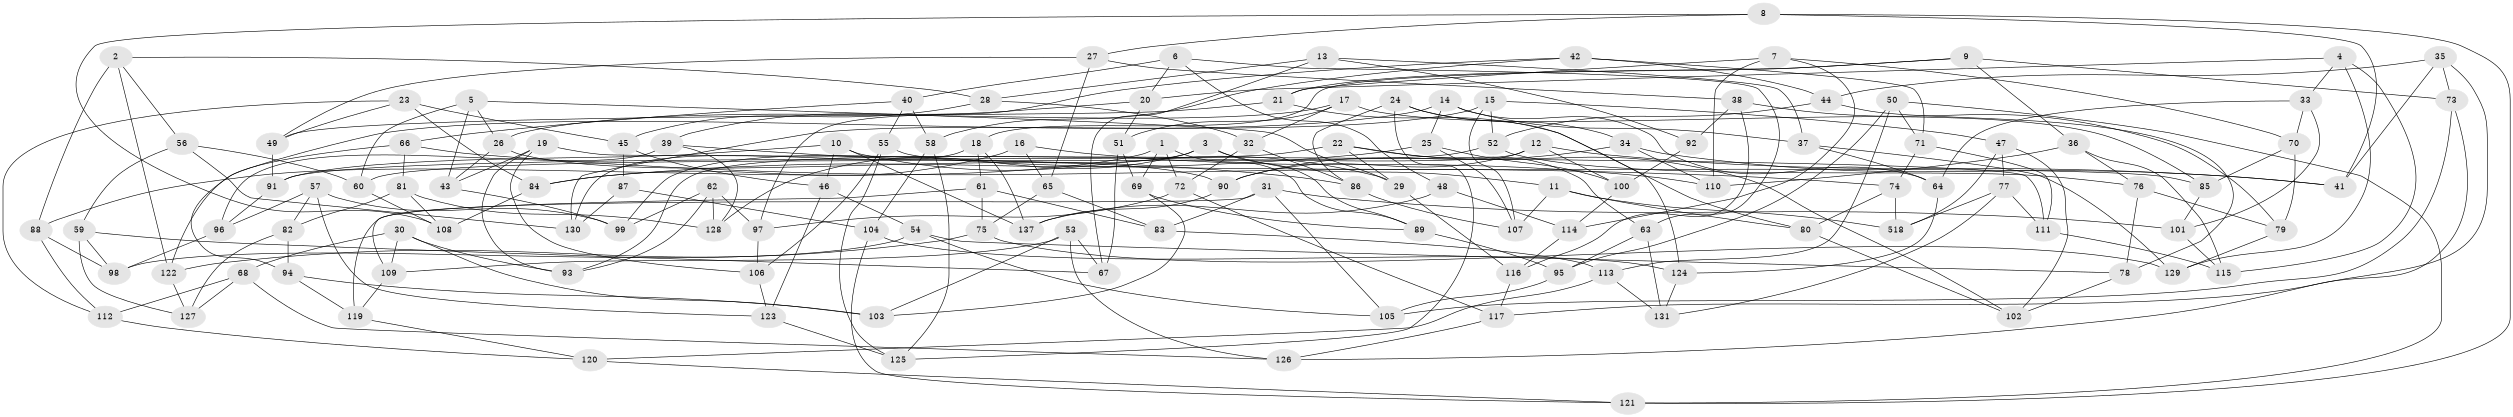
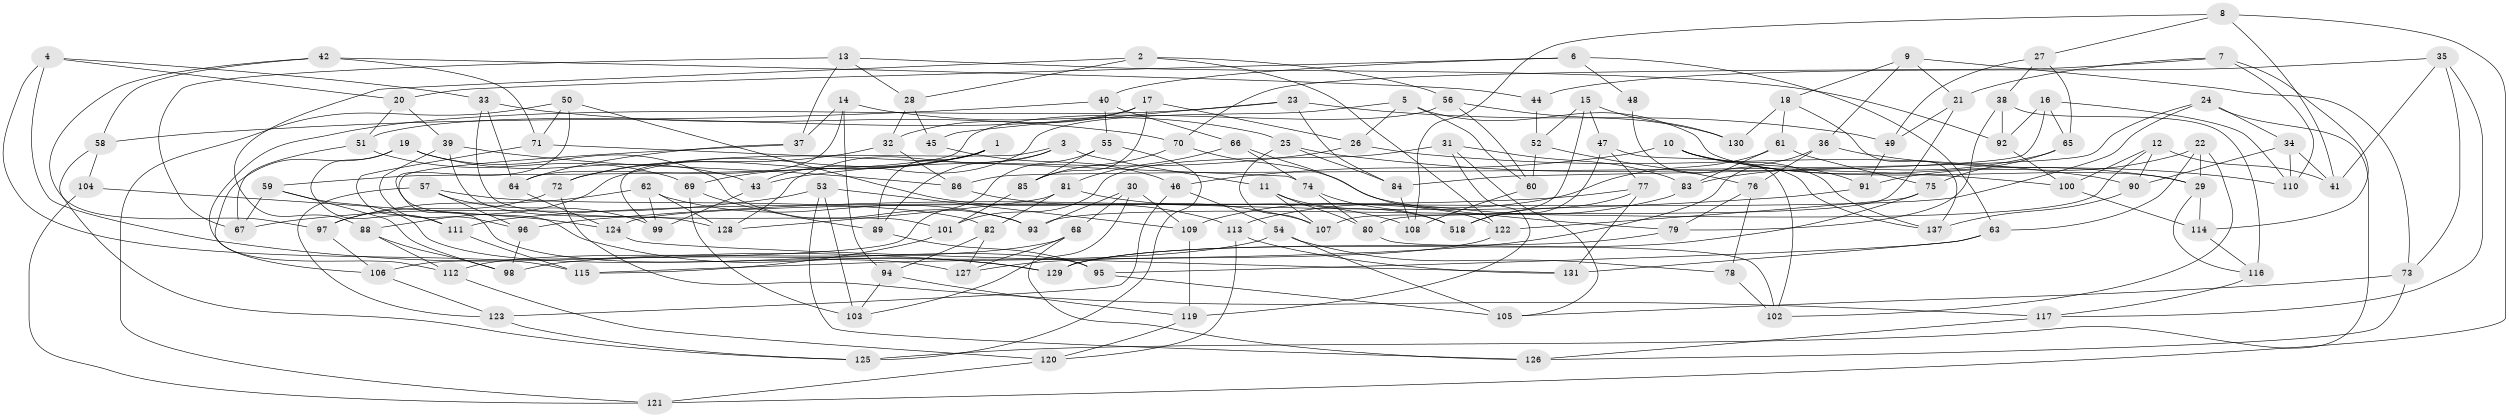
edge "16" -- "92": added
edge "44" -- "78": removed
node "87": removed
edge "48" -- "114": now "29" -- "114"
